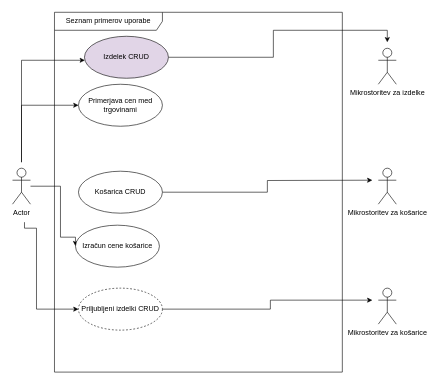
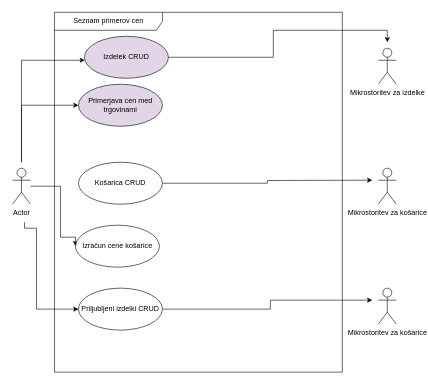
node "Seznam primerov uporabe": label "Seznam primerov uporabe" -> "Seznam primerov cen"
node "Primerjava cen med trgovinami": fillcolor #ffffff -> #e1d5e7
node "Košarica CRUD": moved (120, 192) -> (120, 183)
node "Priljubljeni izdelki CRUD": style dashed -> solid
